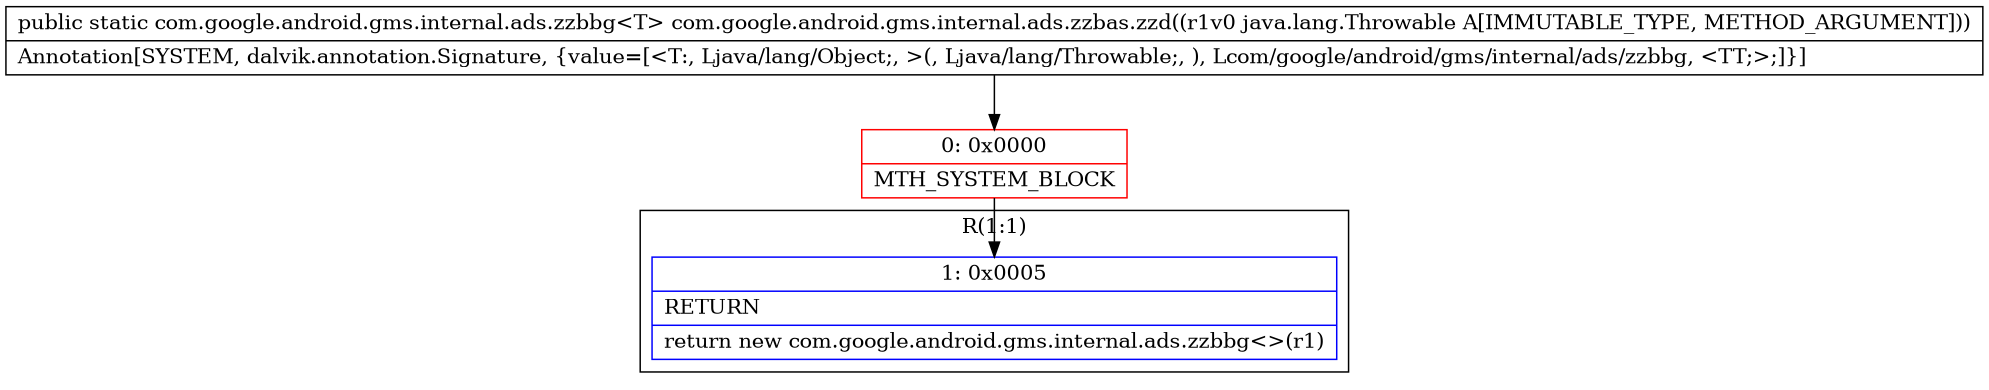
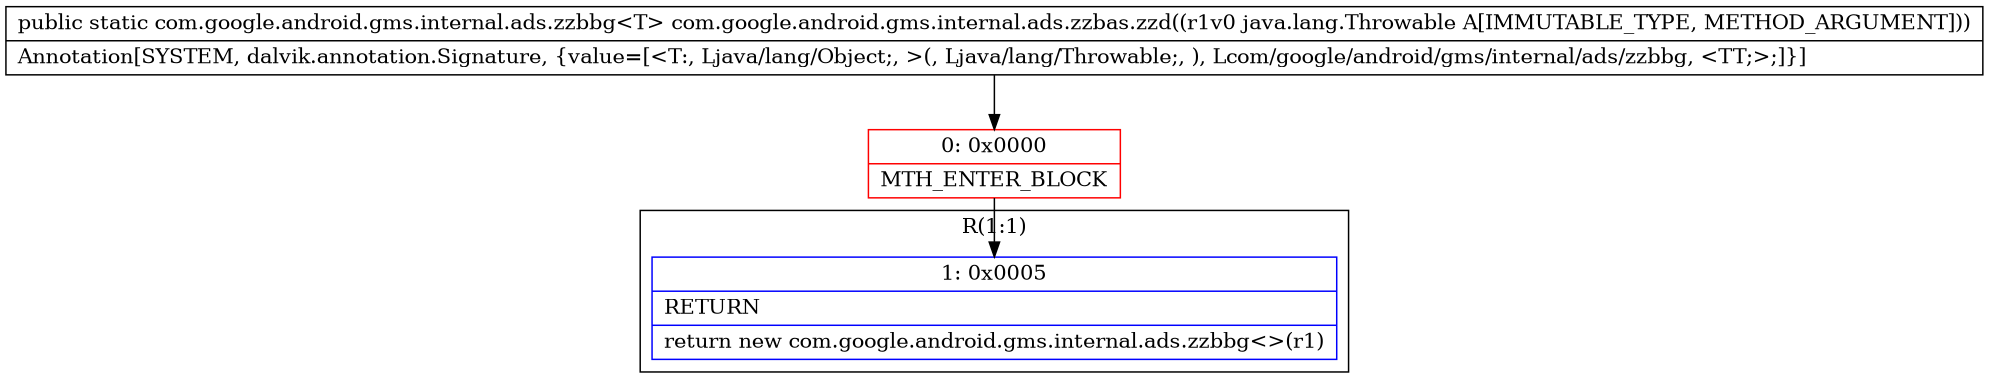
node "0: 0x0000": text "MTH_SYSTEM_BLOCK" -> "MTH_ENTER_BLOCK"
